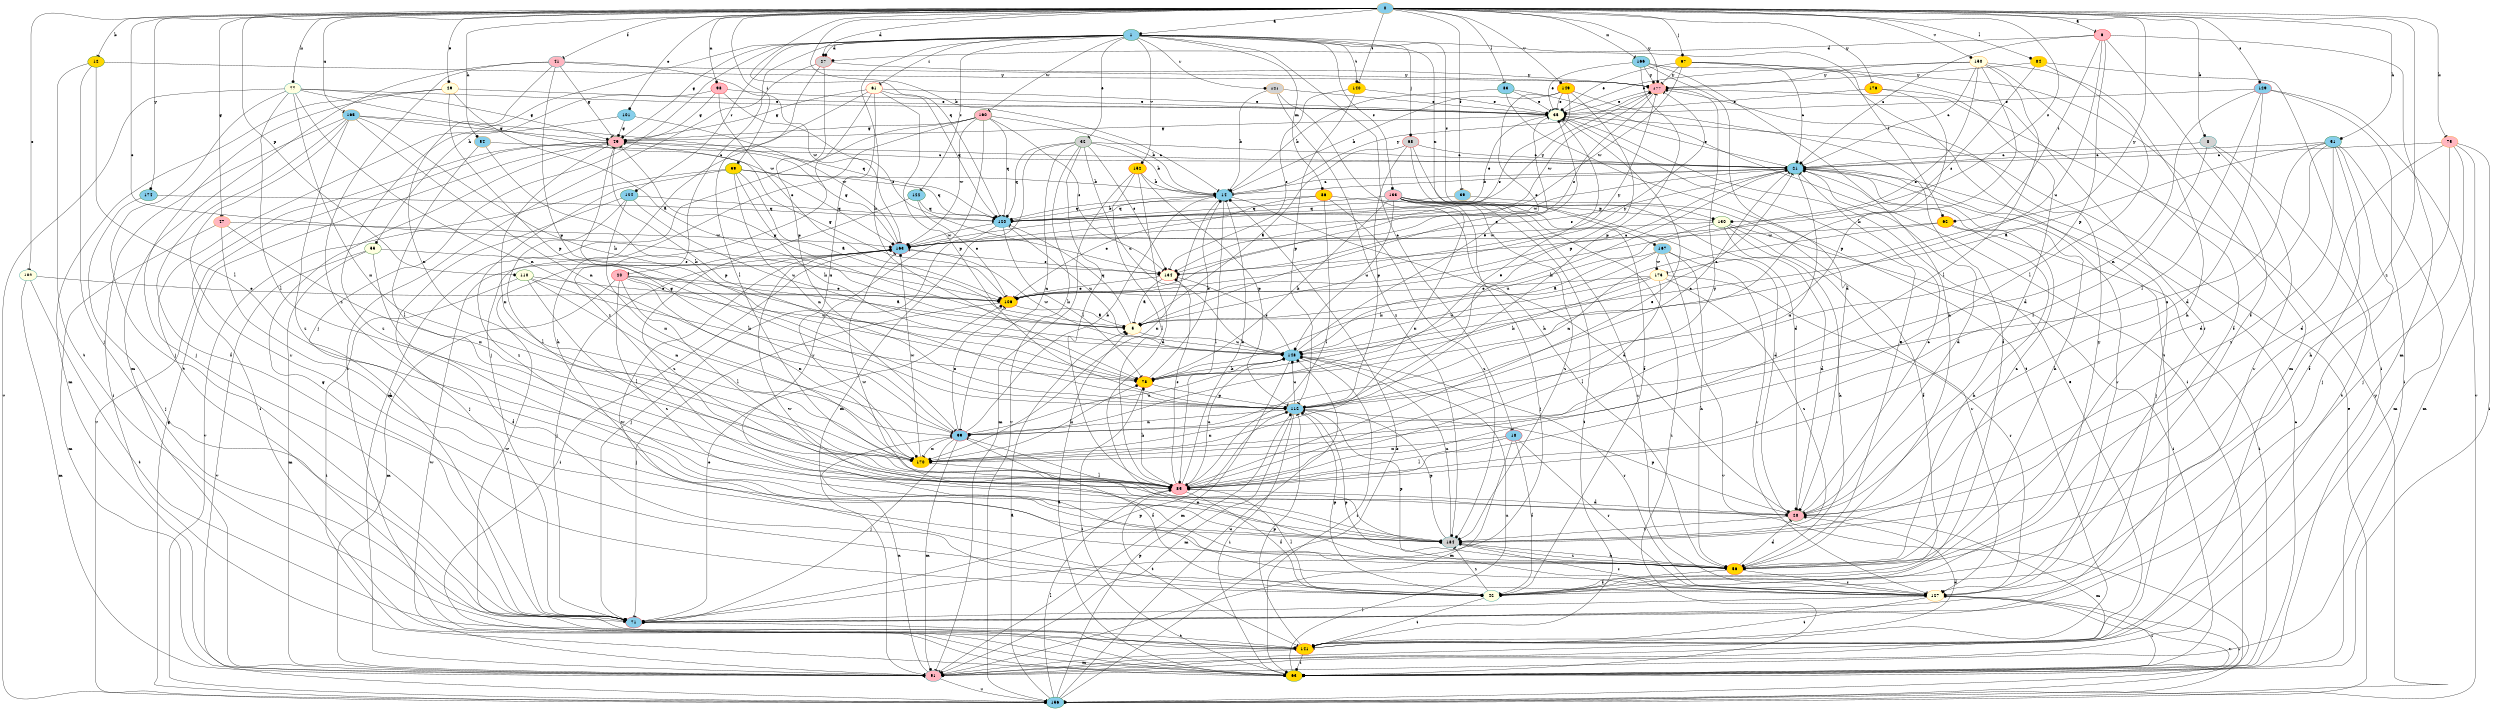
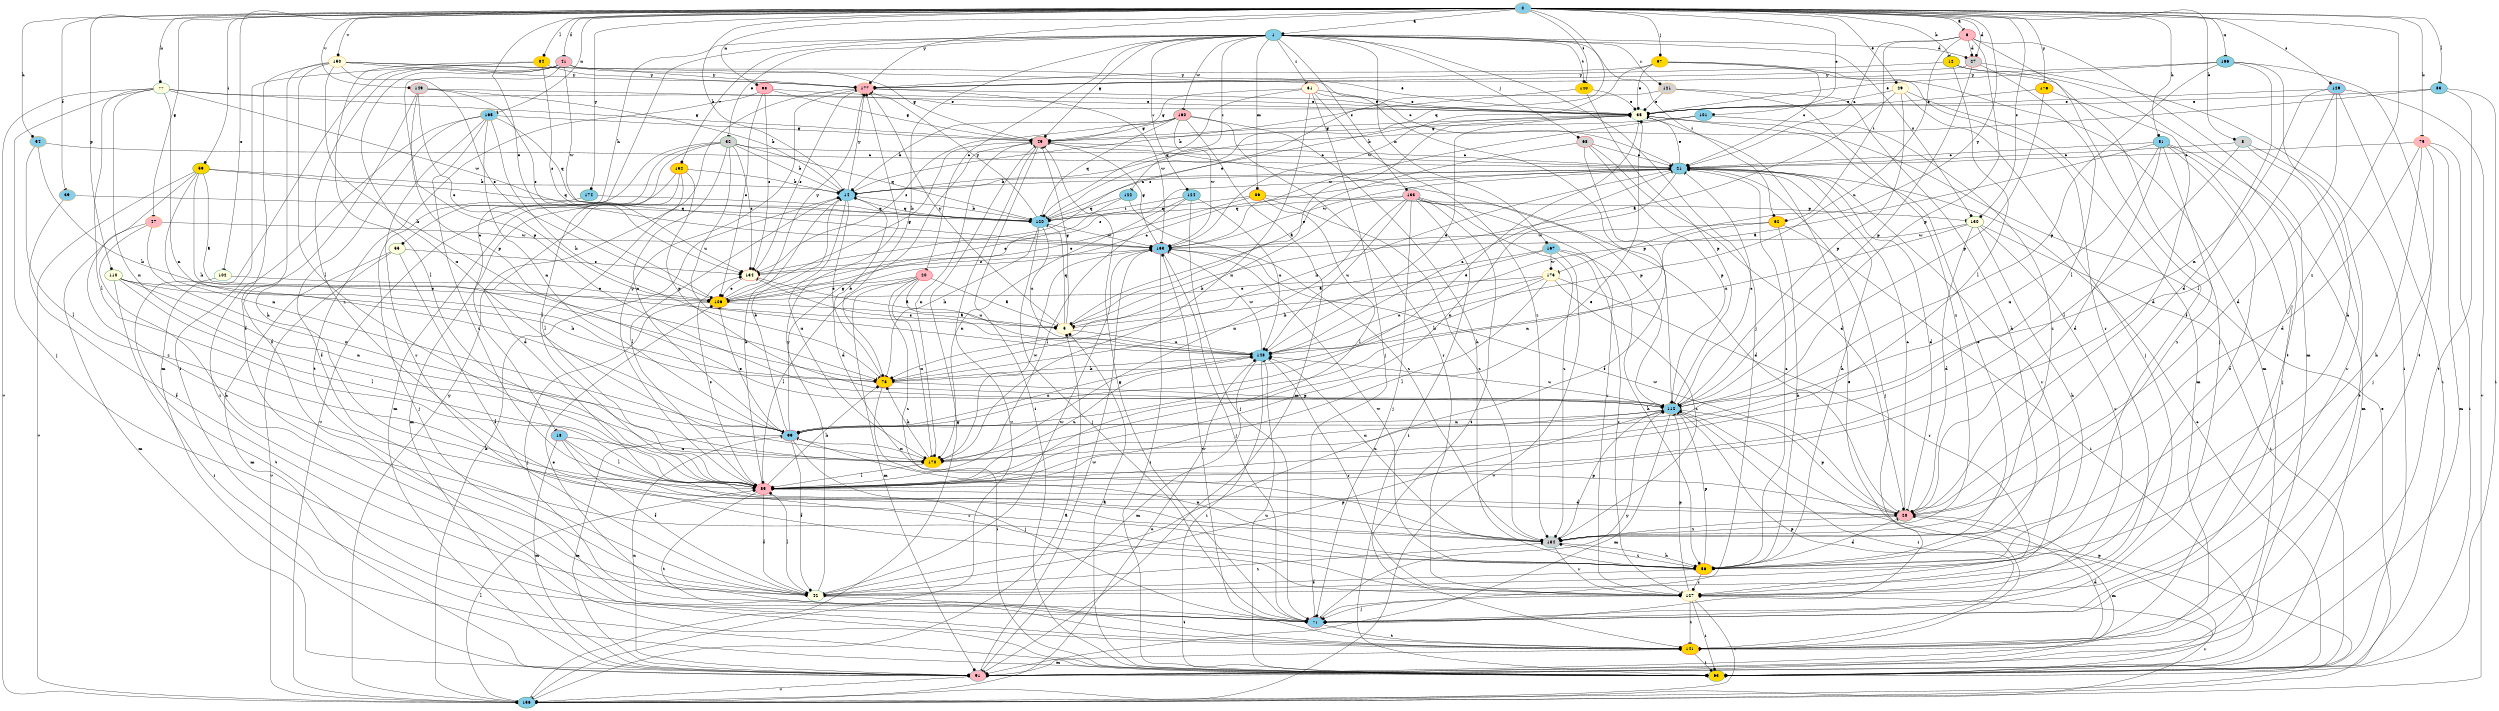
node "149": fillcolor gold -> lightgrey
edge "124" -> "120": label "q" -> "i"
edge "71" -> "112": label "p" -> "y"
edge "102" -> "91": removed, label "m"
